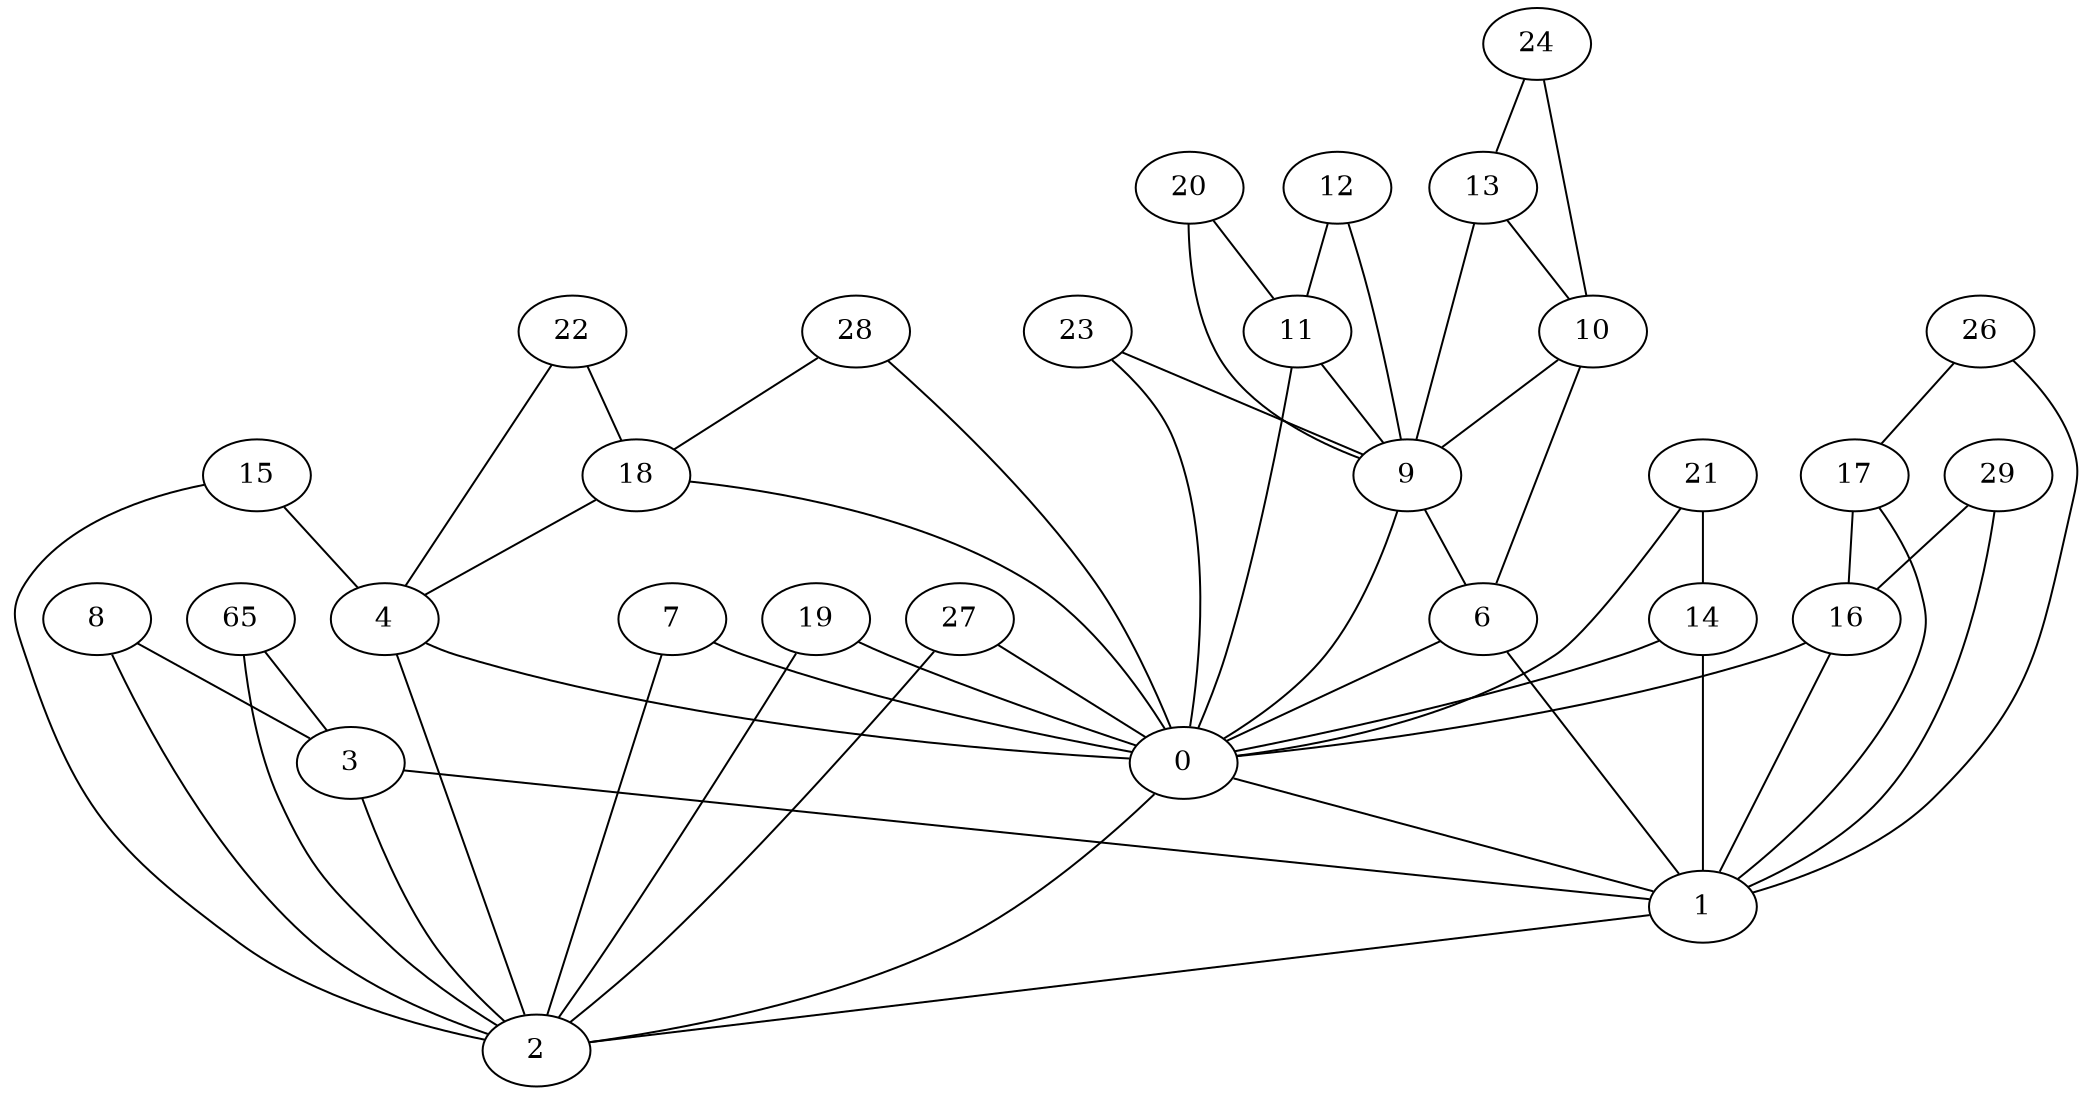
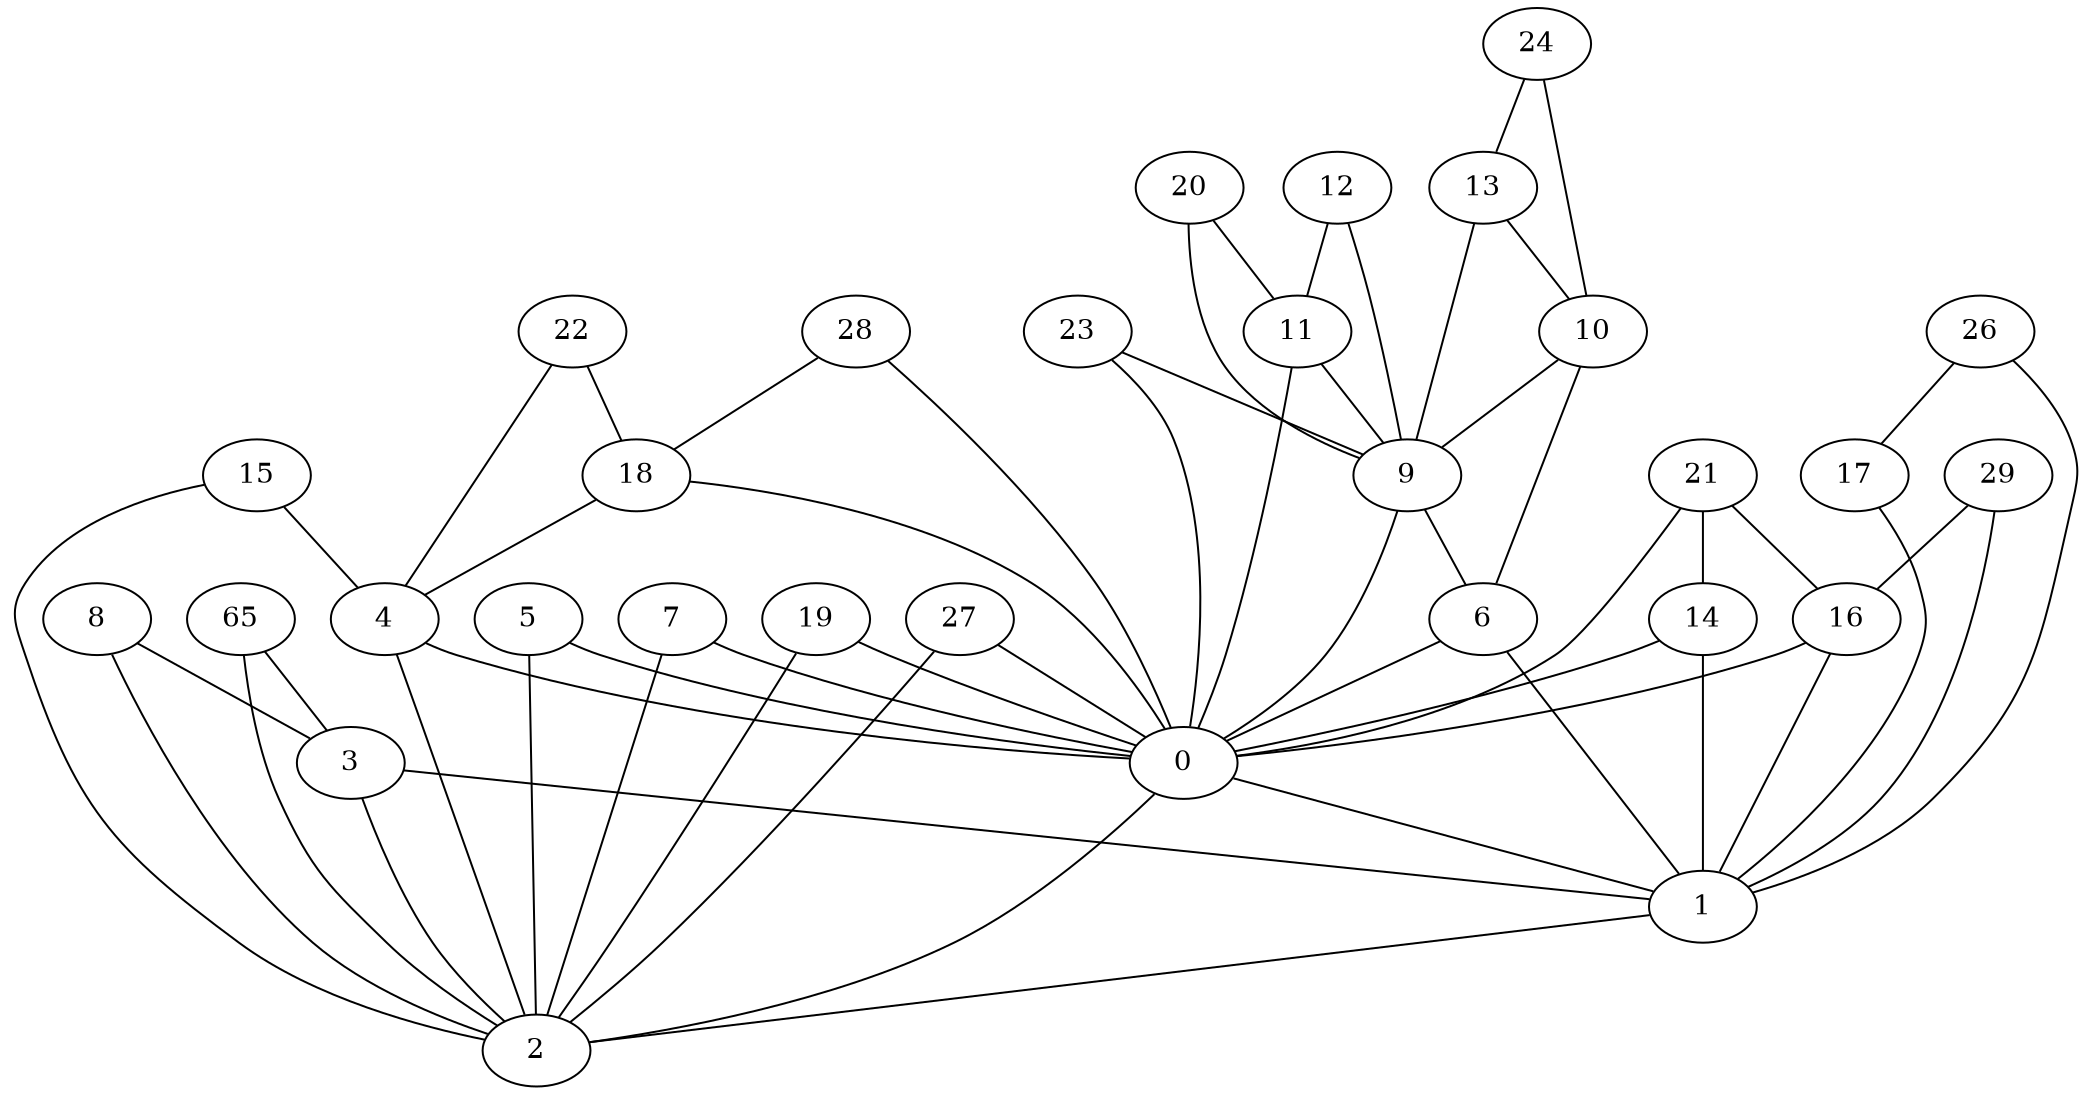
edge "17" -- "16": now "21" -- "16"
node "5": added
